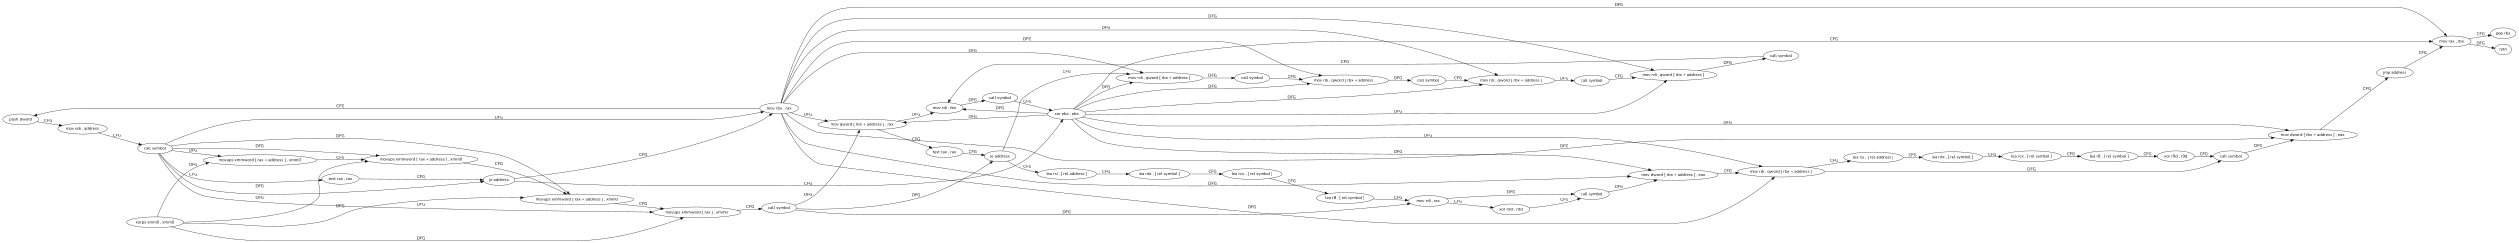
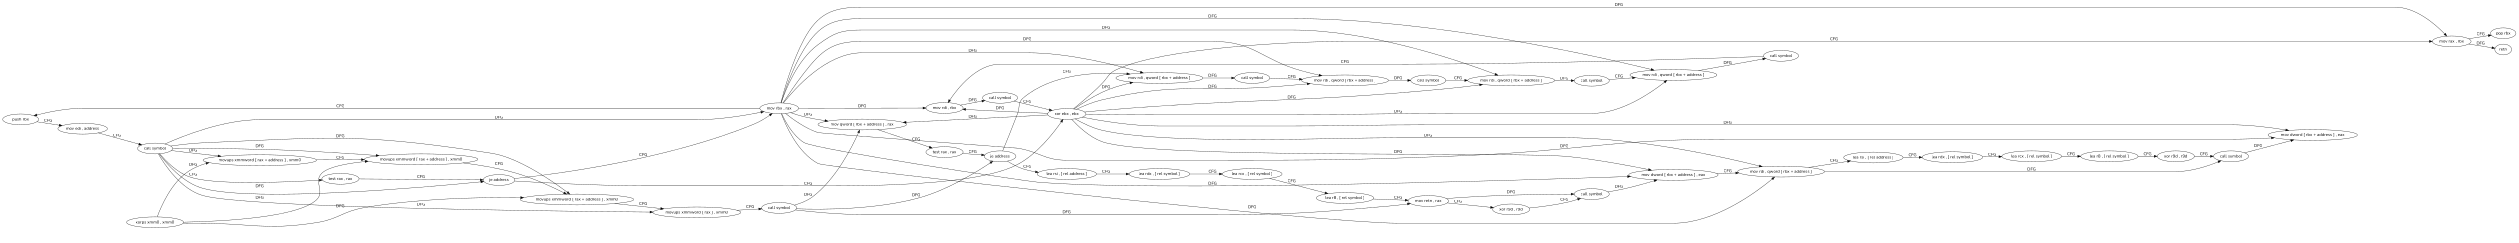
node "jmp address": removed
edge "mov qword [ rbx + address ] , rax" -> "mov rdi , rbx": now "mov rbx , rax" -> "mov rdi , rbx"
node "push dword": label "push dword" -> "push rbx"
node "mov rdi , rax": label "mov rdi , rax" -> "mov retn , rax"
edge "xorps xmm0 , xmm0" -> "movups xmmword [ rax ] , xmm0": removed, label "DFG"
